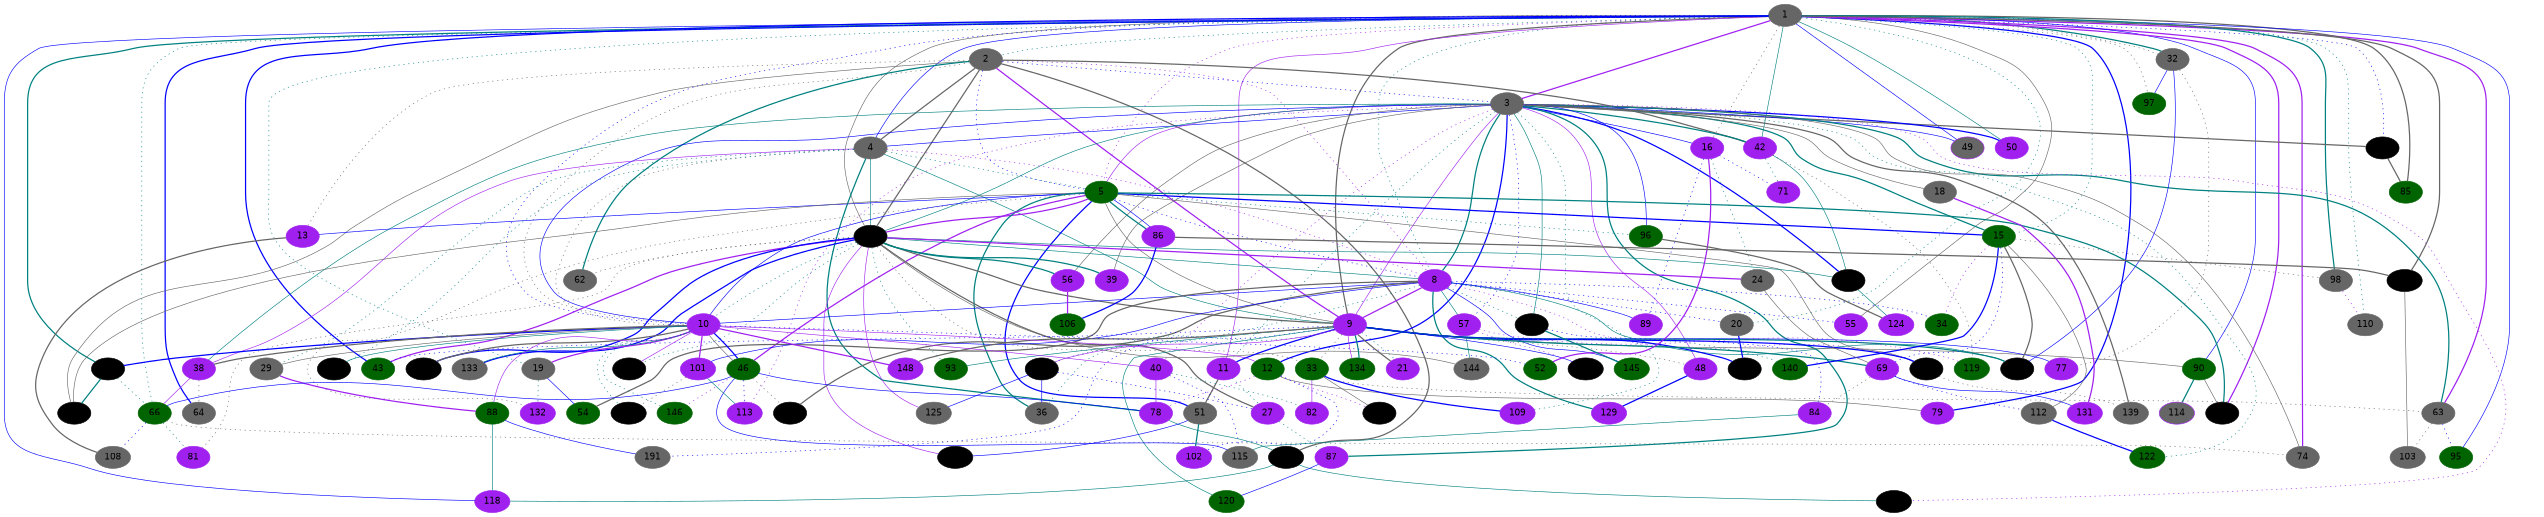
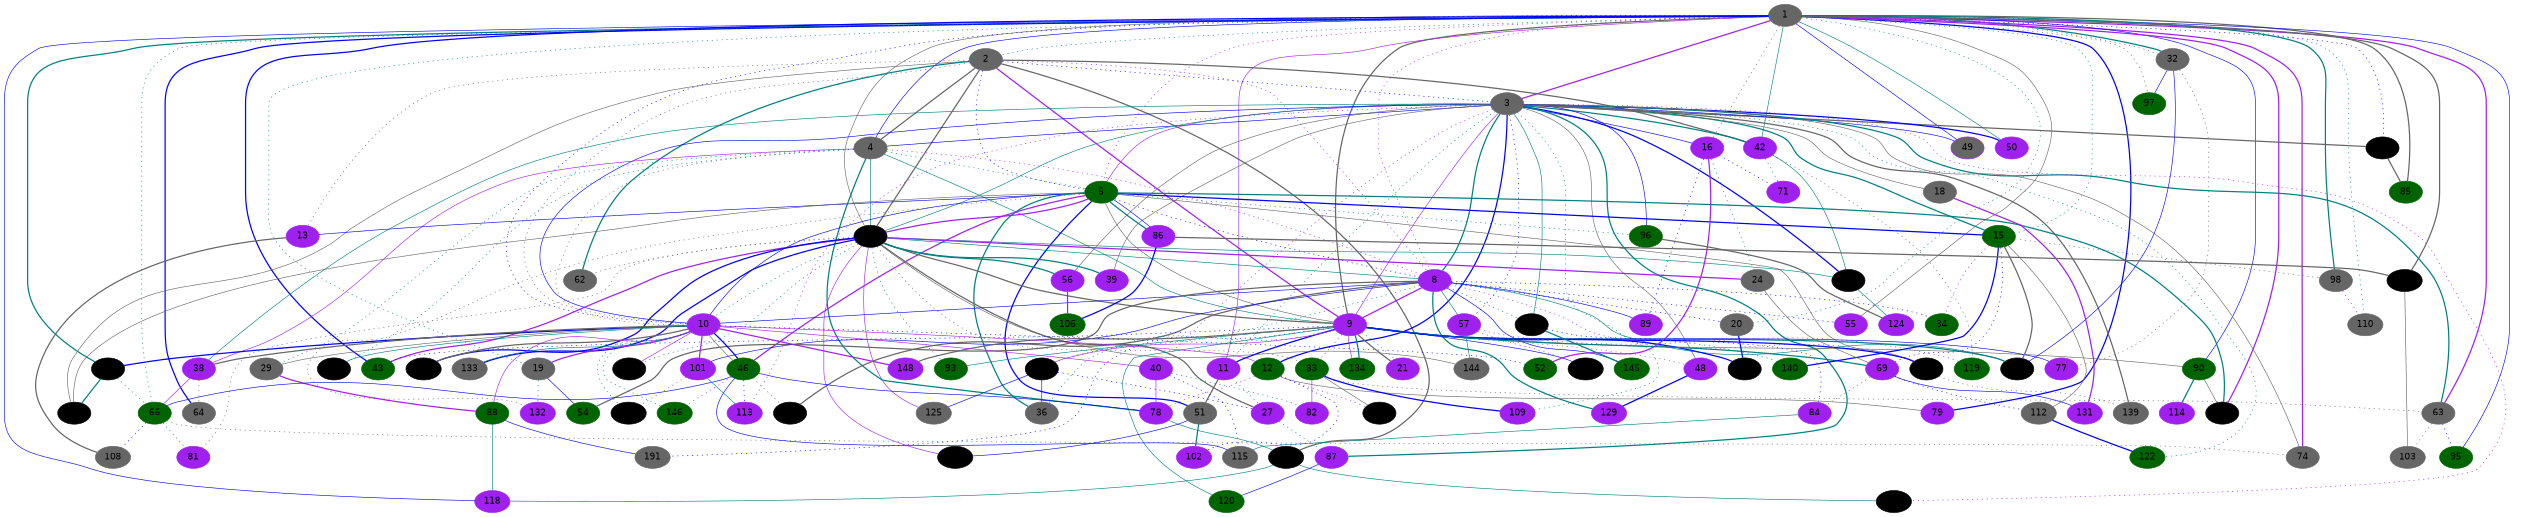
edge "1" -- "8": color teal -> purple
edge "3" -- "48": color purple -> gray40
node "114": fillcolor gray40 -> purple
